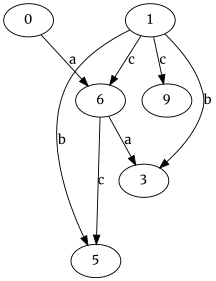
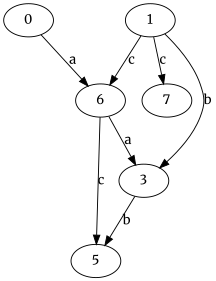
node "9": label "9" -> "7"
edge "1" -> "5": now "3" -> "5"
